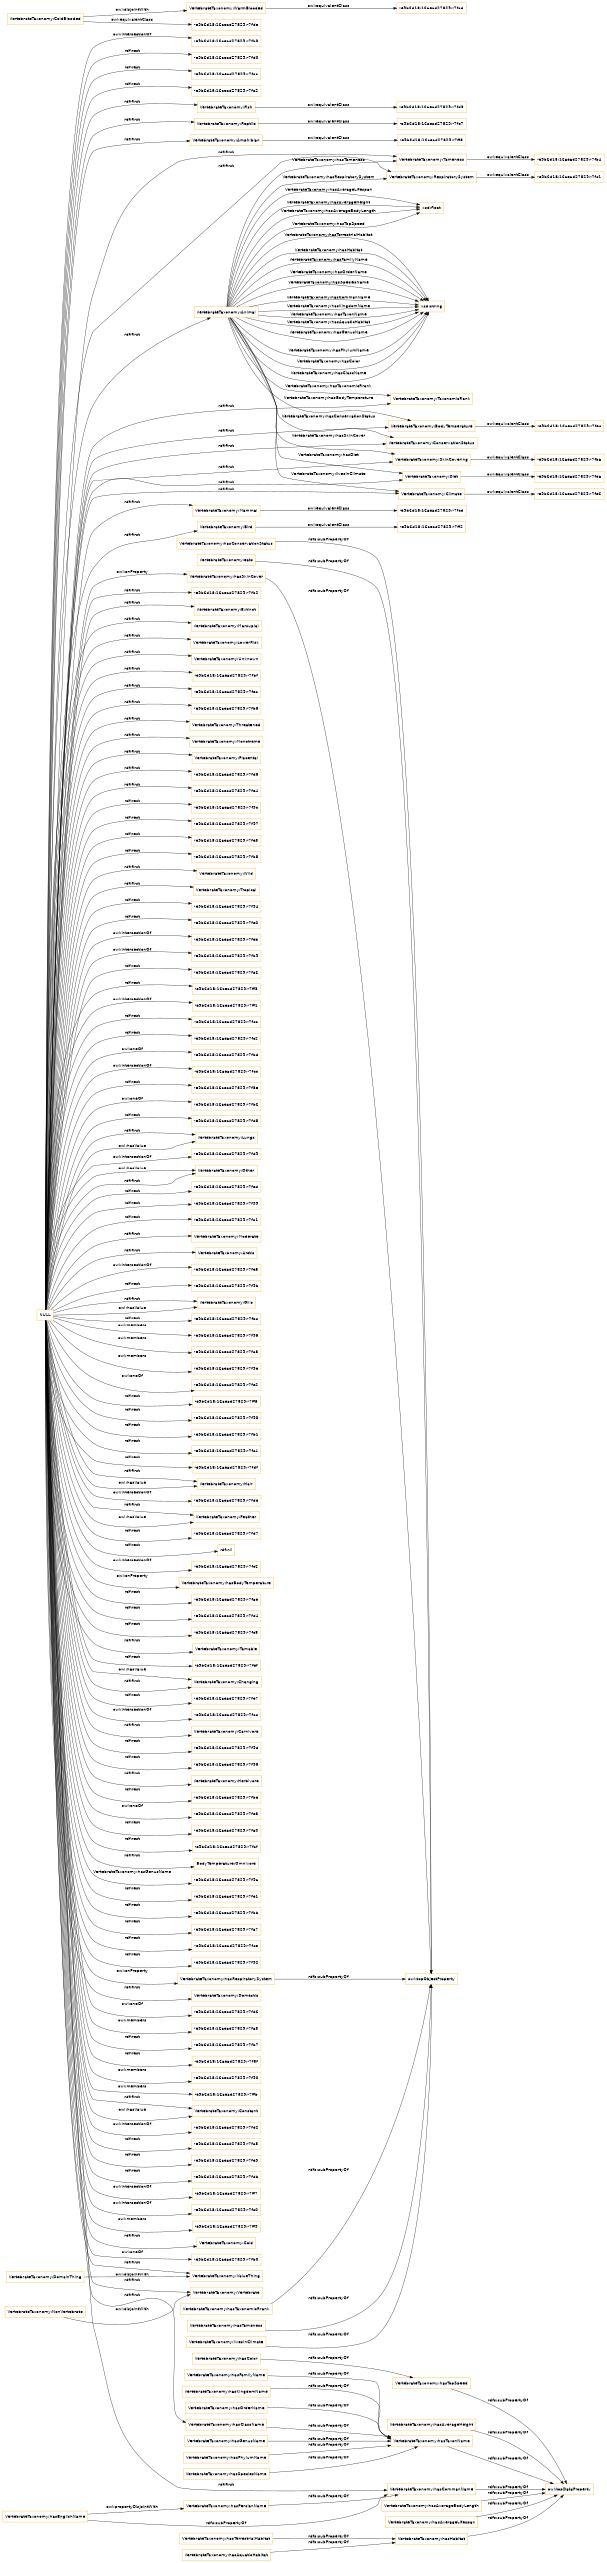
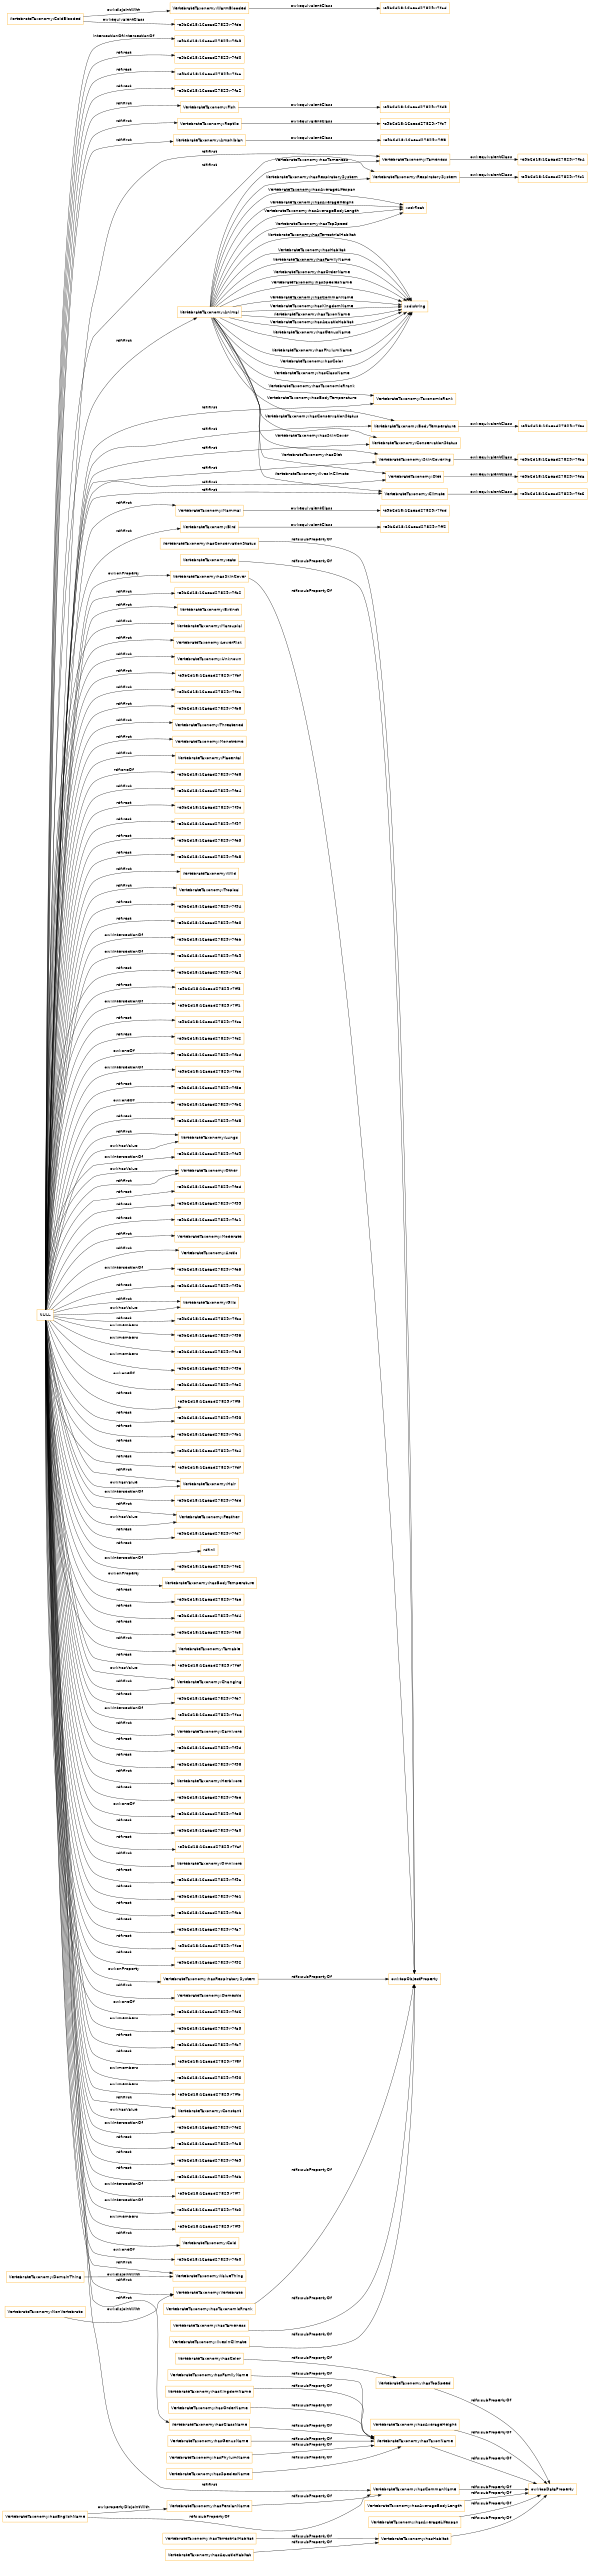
edge "NULL" -> "-e9b6d18:16aead27829:-7fb3": label "owl:intersectionOf" -> "intersectionOf:intersectionOf"
edge "NULL" -> "-e9b6d18:16aead27829:-7fd8": label "rdf:first" -> "rdf:oneOf"
node "BodyTemperature:Omnivore": label "BodyTemperature:Omnivore" -> "VertebrateTaxonomy:Omnivore"
edge "NULL" -> "-e9b6d18:16aead27829:-7f9a": label "VertebrateTaxonomy:hasGenusName" -> "rdf:rest"
